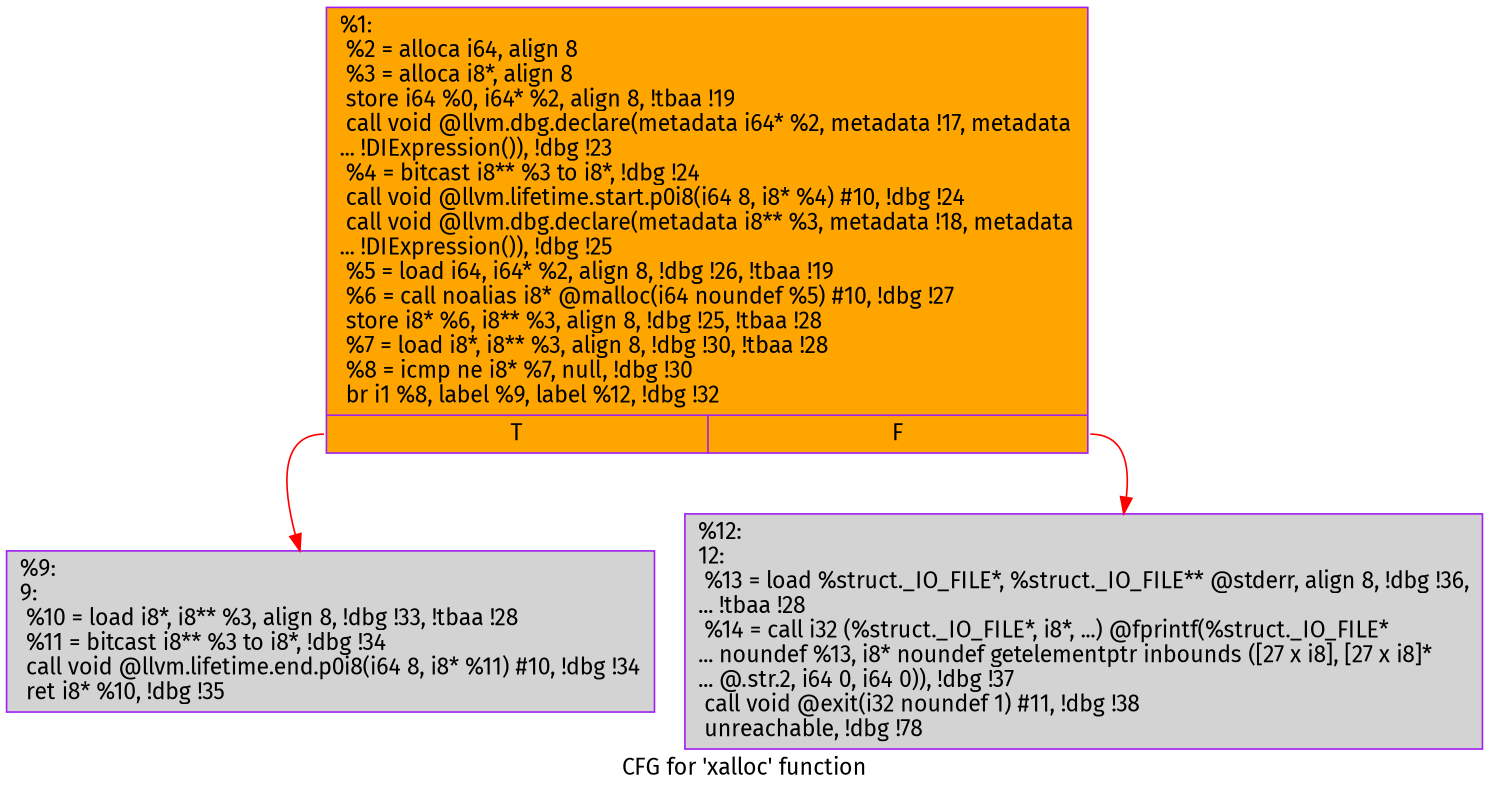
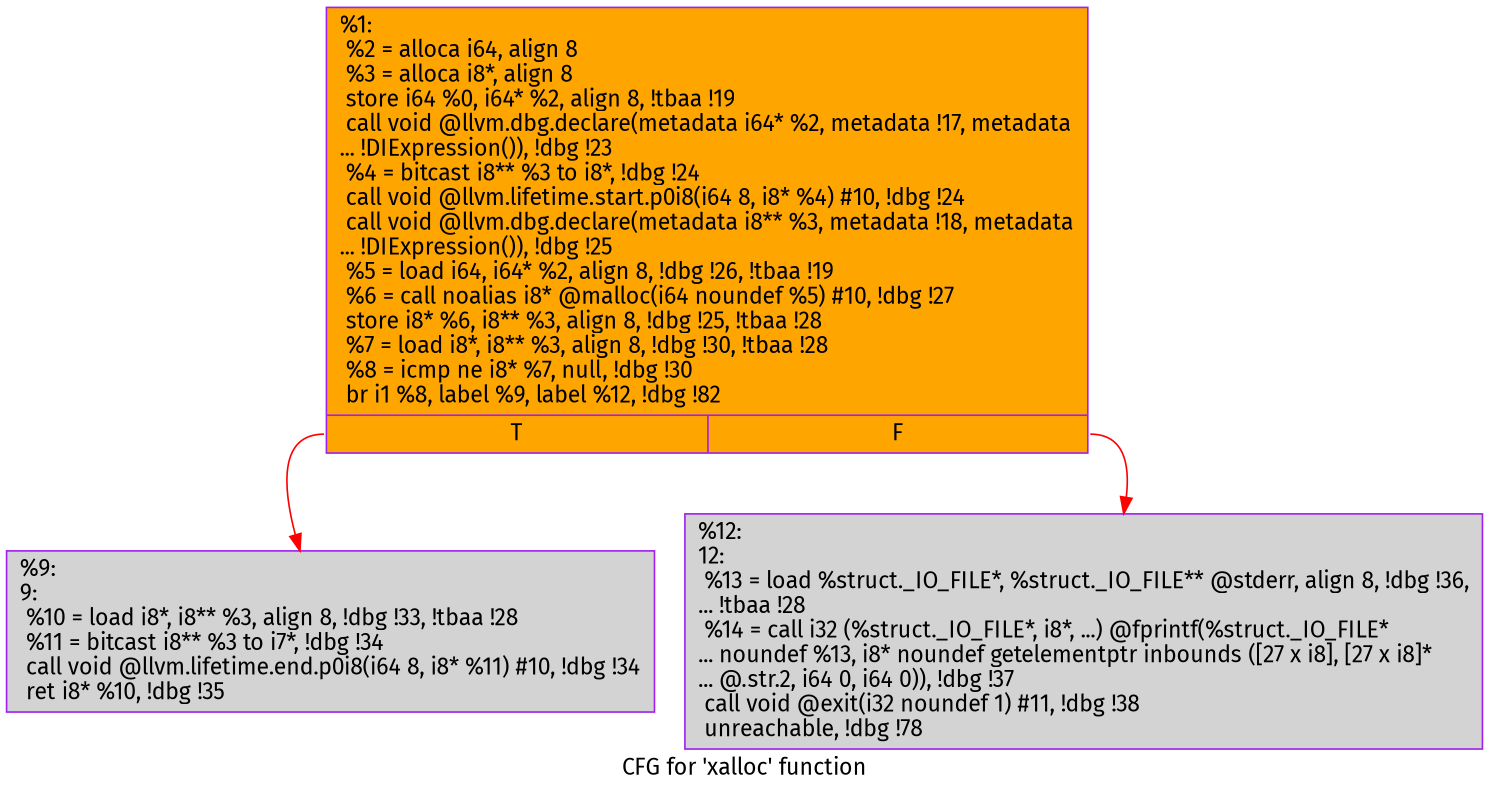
node "%1:": text "br i1 %8, label %9, label %12, !dbg !32" -> "br i1 %8, label %9, label %12, !dbg !82"
node "%9:": text "%11 = bitcast i8** %3 to i8*, !dbg !34" -> "%11 = bitcast i8** %3 to i7*, !dbg !34"
